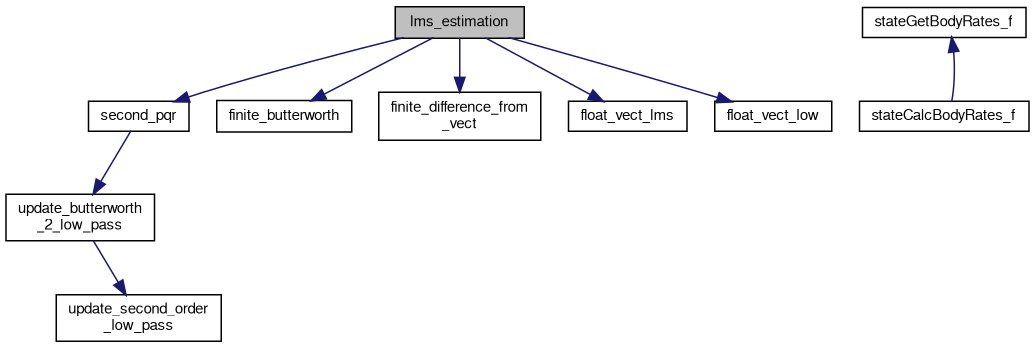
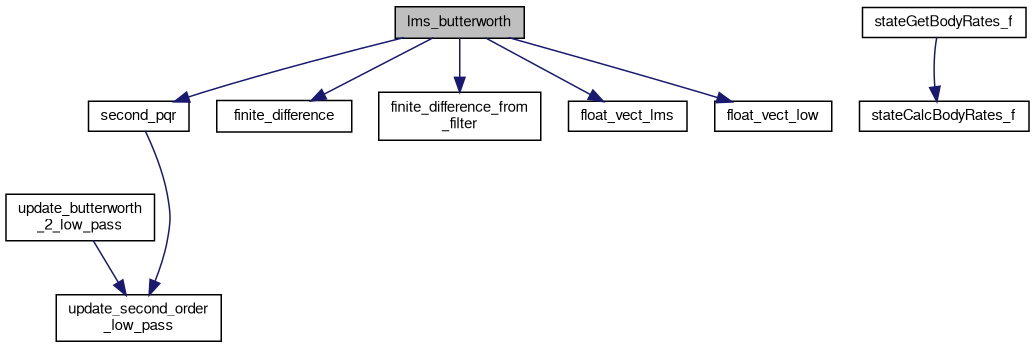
node "lms_estimation": label "lms_estimation" -> "lms_butterworth"
edge "stateCalcBodyRates_f" -> "stateGetBodyRates_f": reversed
node "finite_butterworth": label "finite_butterworth" -> "finite_difference"
node "finite_difference_from _vect": label "finite_difference_from _vect" -> "finite_difference_from _filter"
edge "second_pqr" -> "update_butterworth _2_low_pass": now "second_pqr" -> "update_second_order _low_pass"
